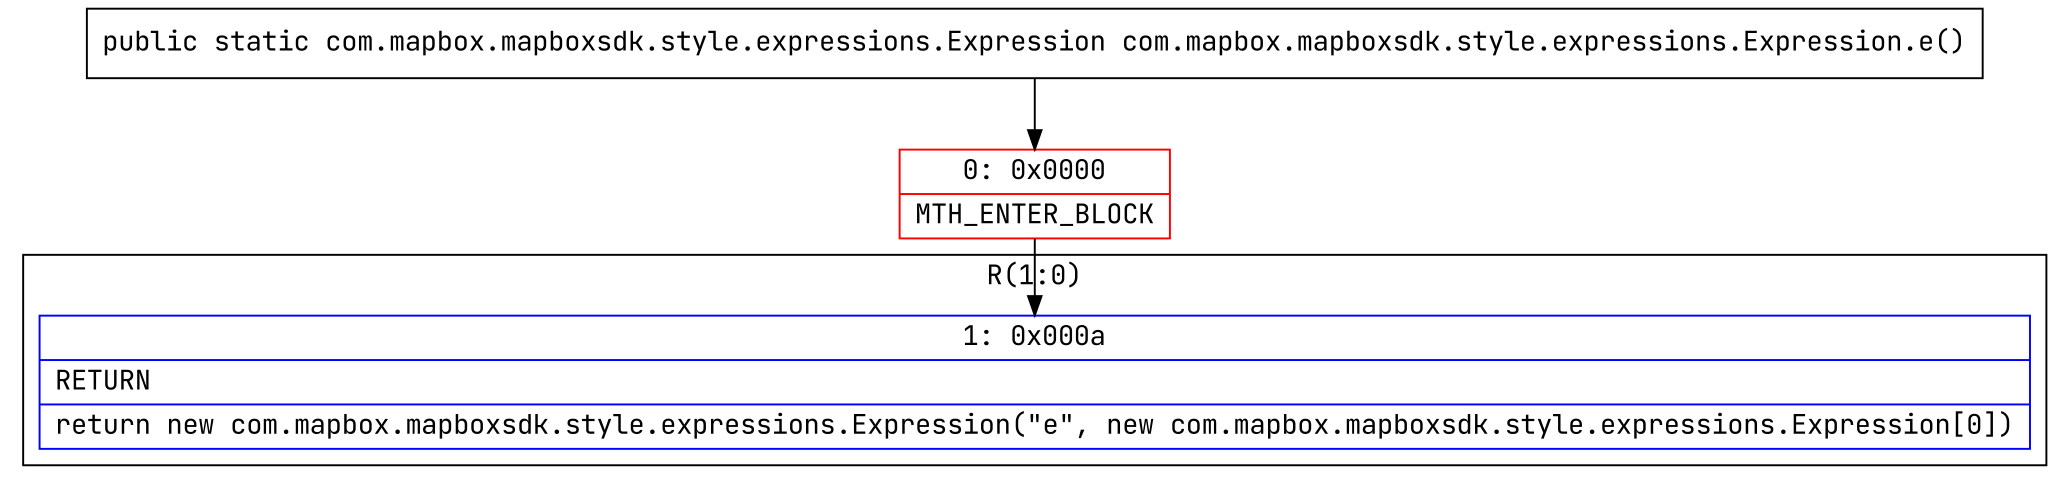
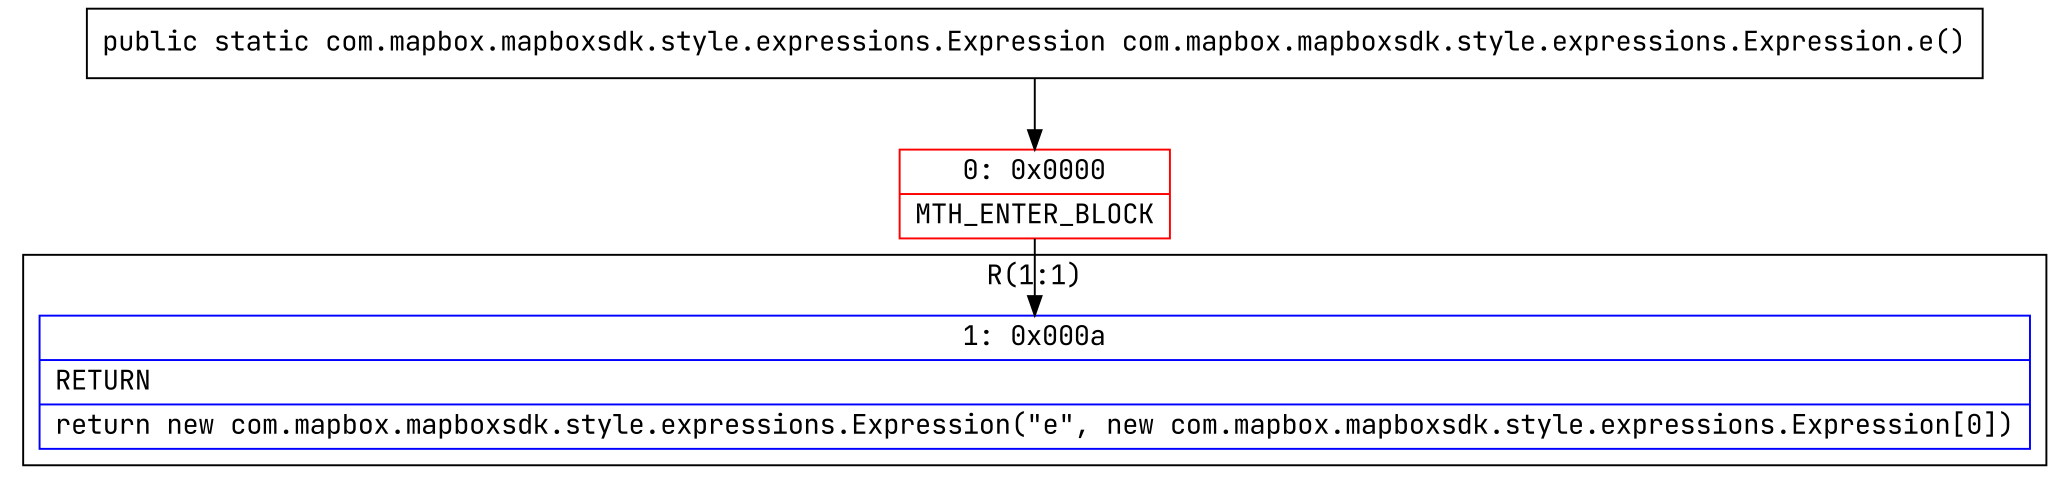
cluster "R(1:0)": label "R(1:0)" -> "R(1:1)"
